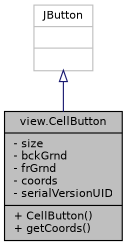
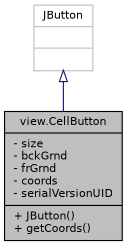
node "view.CellButton": text "+ CellButton()" -> "+ JButton()"
